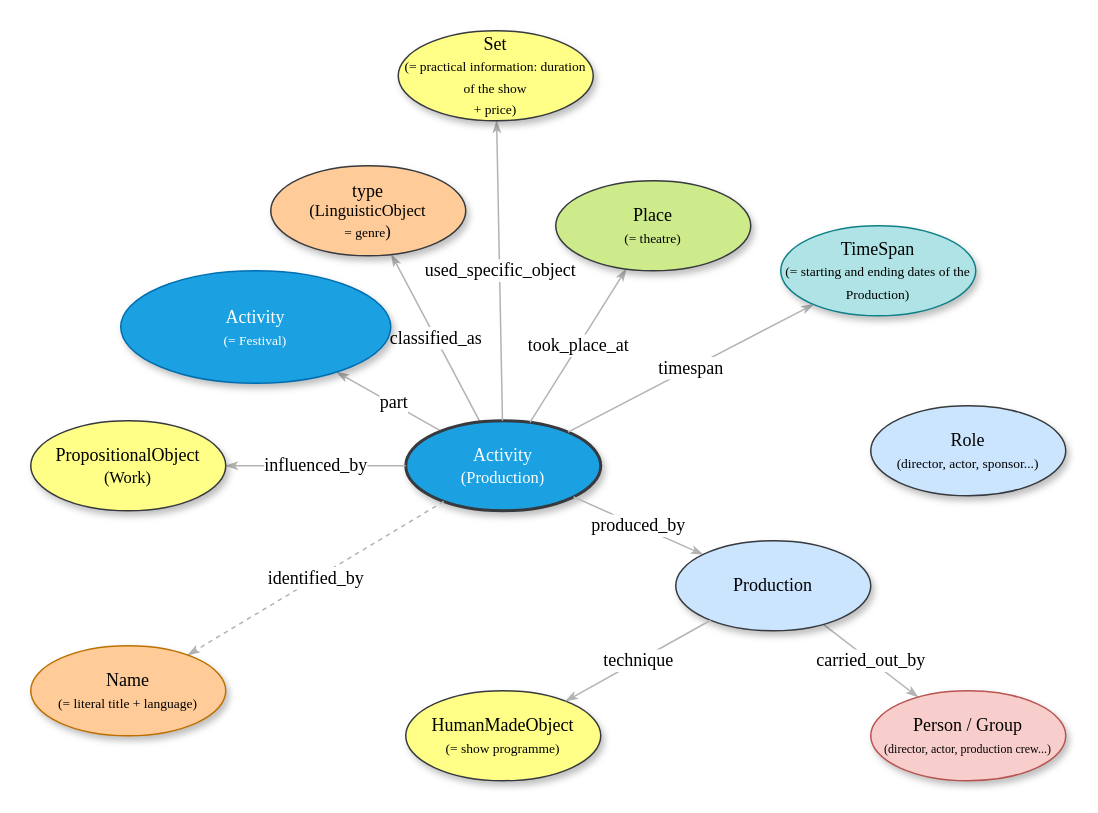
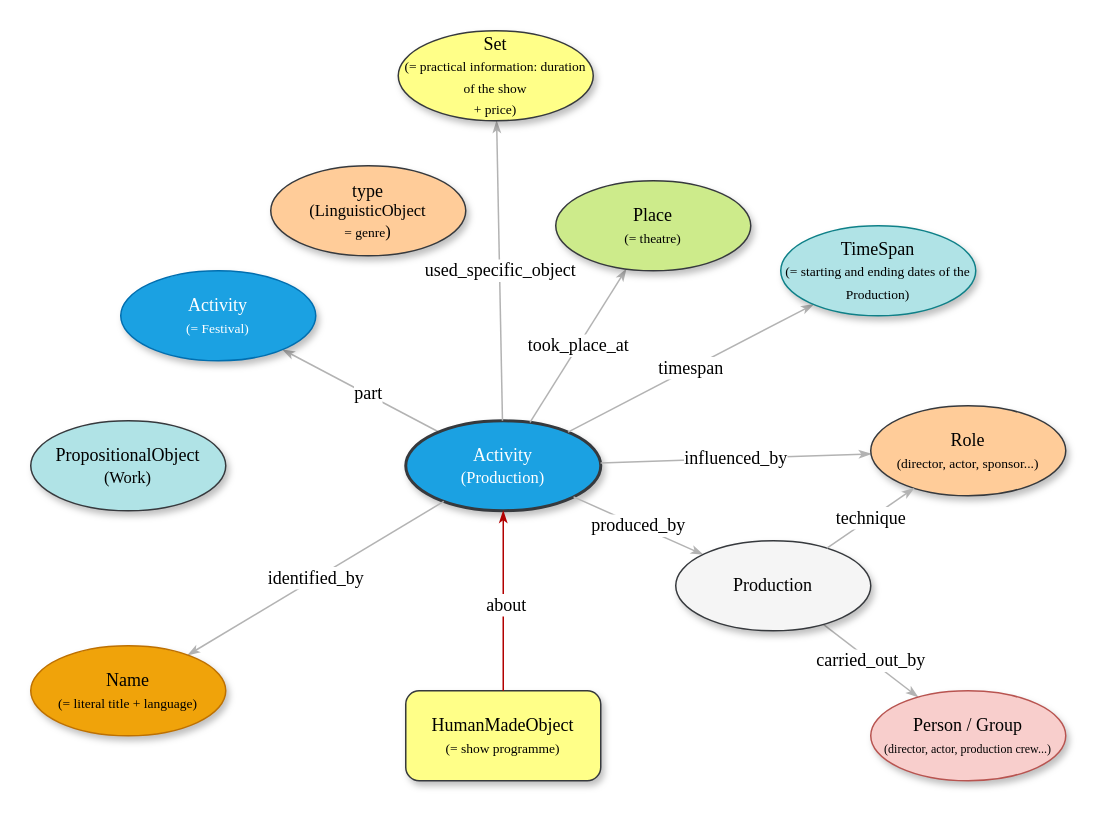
node "Activity (= Festival)": size 270x113 -> 195x90
edge "Activity (Production)" -> "type (LinguisticObject = genre)": removed, label "classified_as"
node "Role (director, actor, sponsor...)": fillcolor #cce5ff -> #ffcc99
node "PropositionalObject (Work)": fillcolor #ffff88 -> #b0e3e6
edge "Activity (Production)" -> "PropositionalObject (Work)": now "Activity (Production)" -> "Role (director, actor, sponsor...)"
edge "Activity (Production)" -> "Name (= literal title + language)": style dashed -> solid
node "Production": fillcolor #cce5ff -> #f5f5f5
edge "HumanMadeObject (= show programme)" -> "Activity (Production)": added, label "about"
edge "Production" -> "HumanMadeObject (= show programme)": now "Production" -> "Role (director, actor, sponsor...)"
node "Name (= literal title + language)": fillcolor #ffcc99 -> #f0a30a
node "HumanMadeObject (= show programme)": shape ellipse -> rounded rectangle
